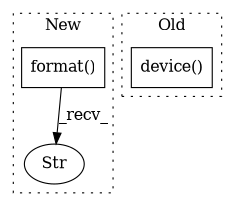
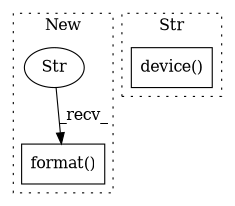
cluster "Old": label "Old" -> "Str"
edge "format()" -> "Str": reversed
